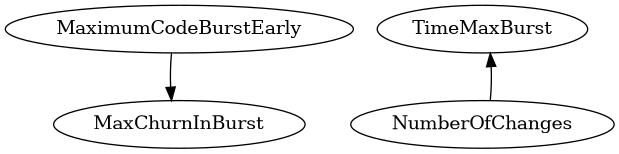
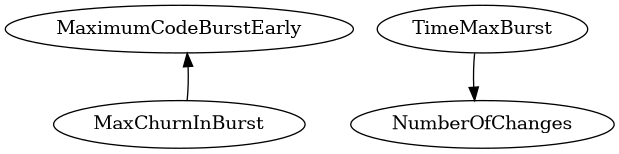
edge "MaximumCodeBurstEarly" -> "MaxChurnInBurst": reversed
edge "NumberOfChanges" -> "TimeMaxBurst": reversed
